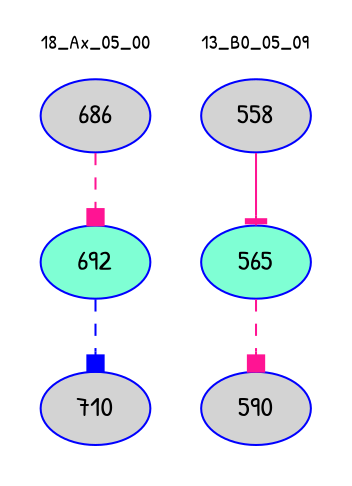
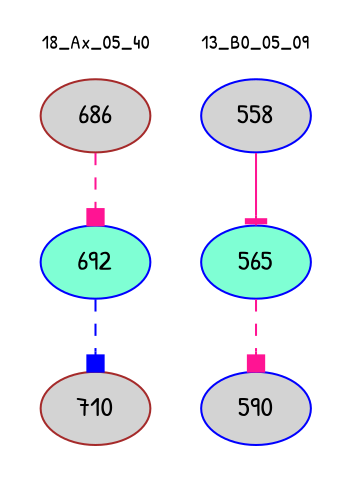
cluster "18_Ax_05_00": label "18_Ax_05_00" -> "18_Ax_05_40"
node "686": color blue -> brown
node "710": color blue -> brown
